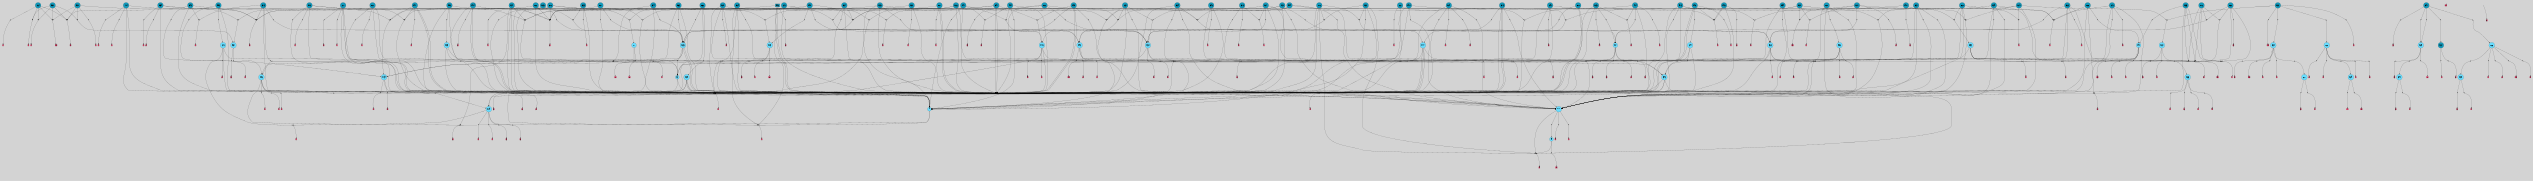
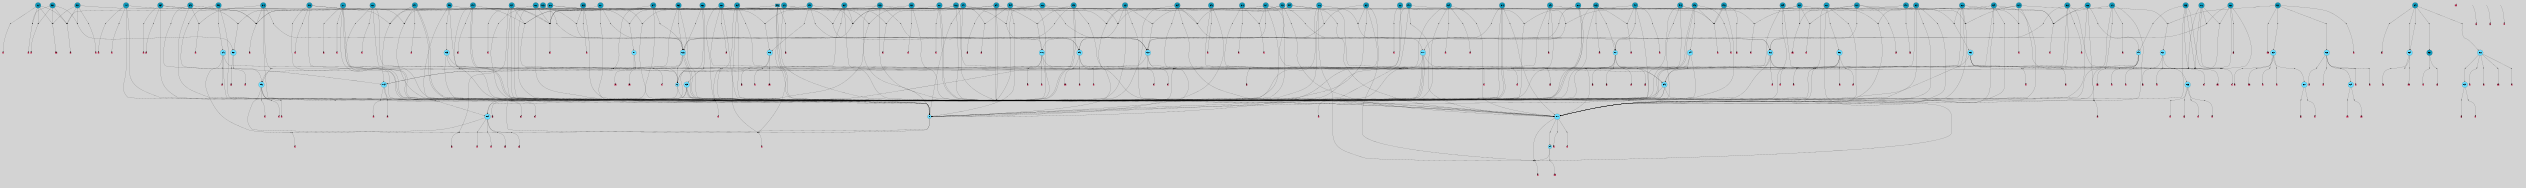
node "T890": removed
